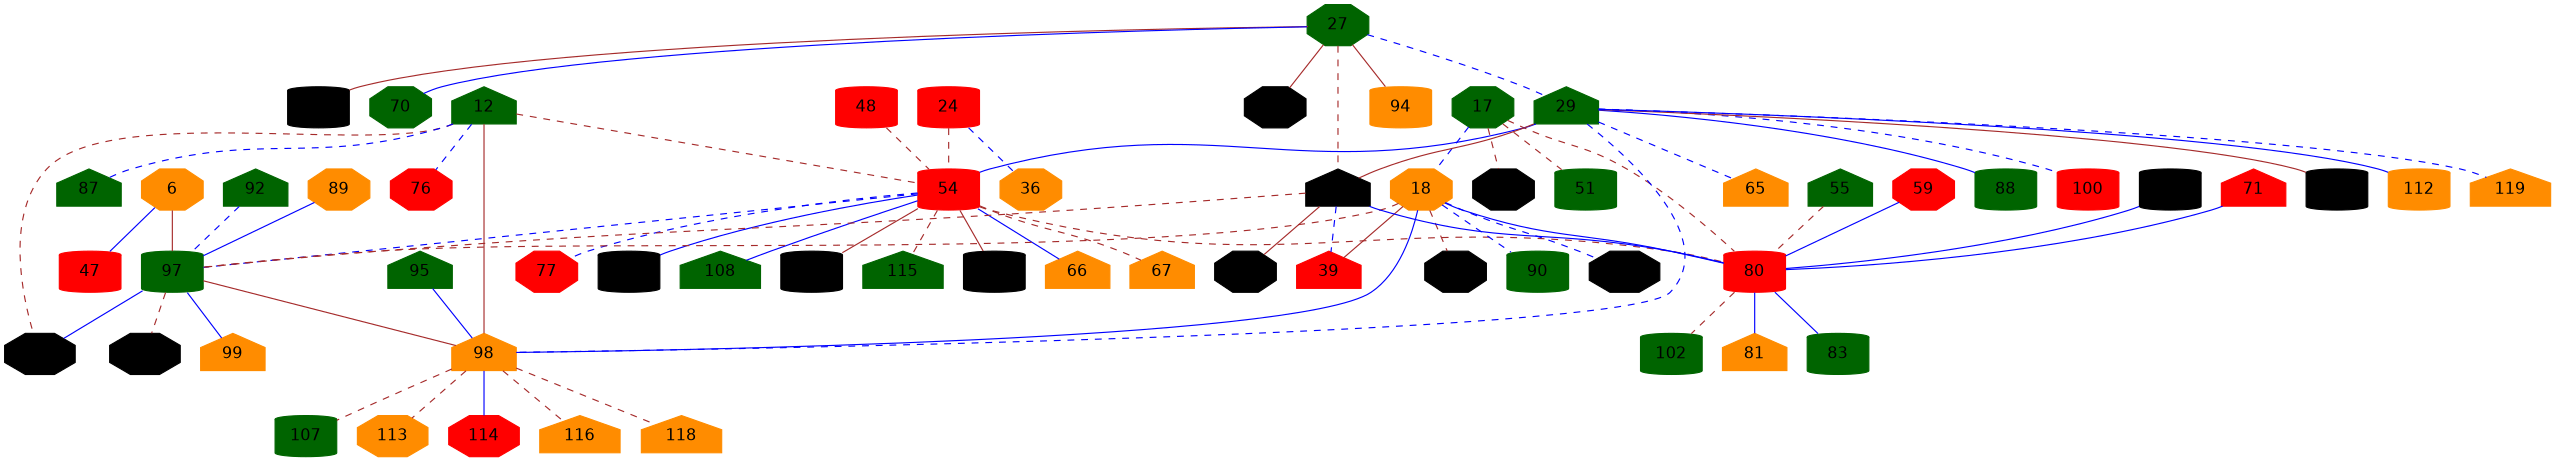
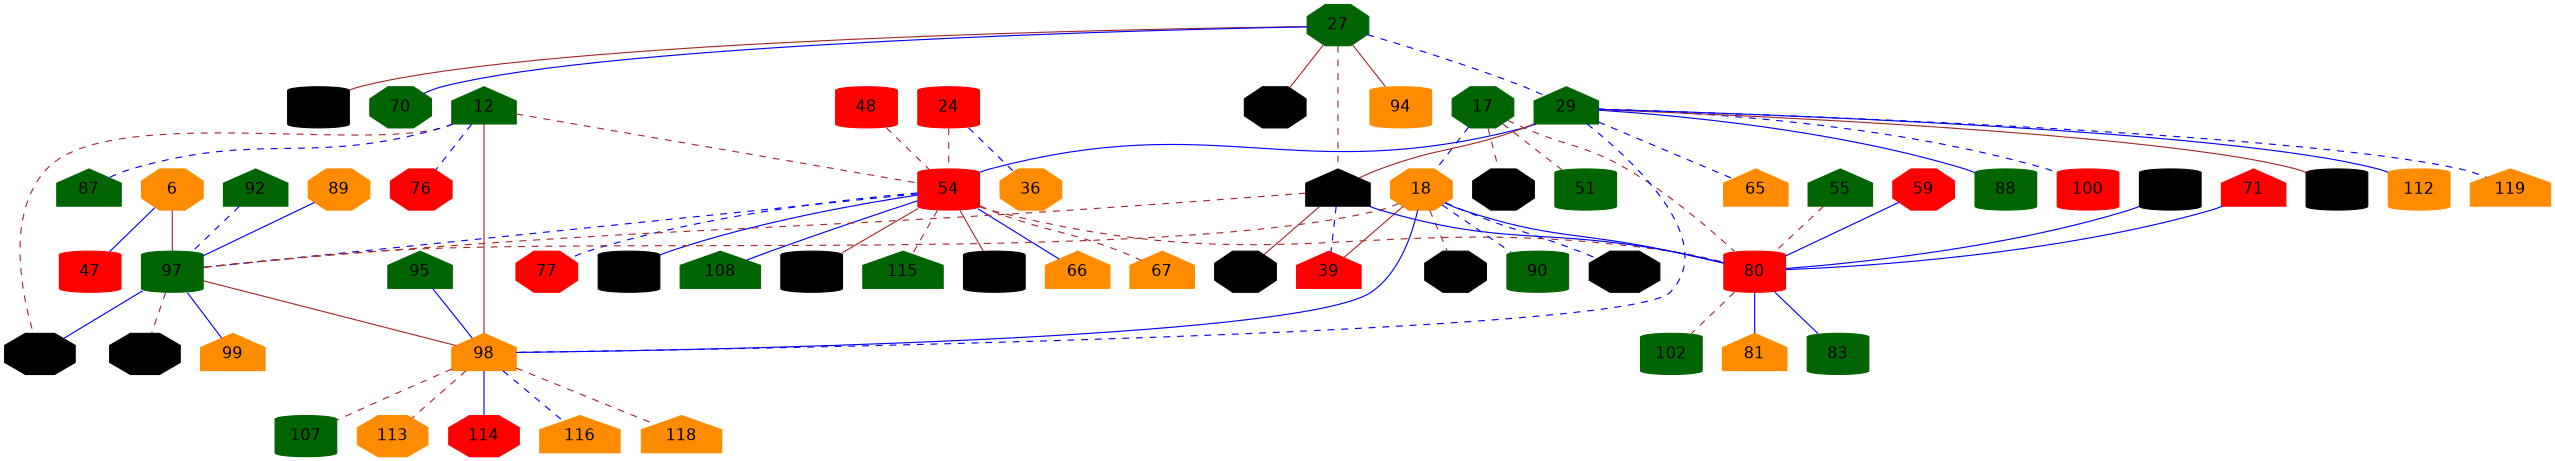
edge "98" -- "116": color brown -> blue
